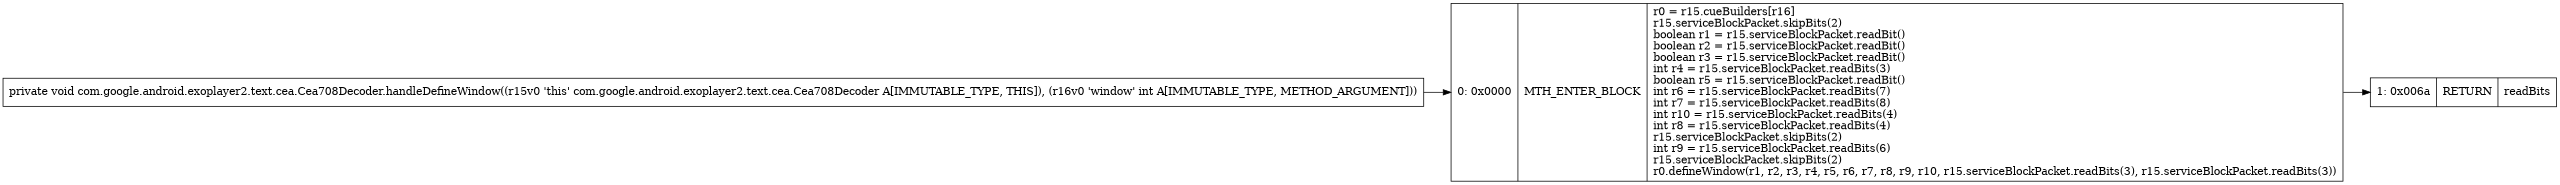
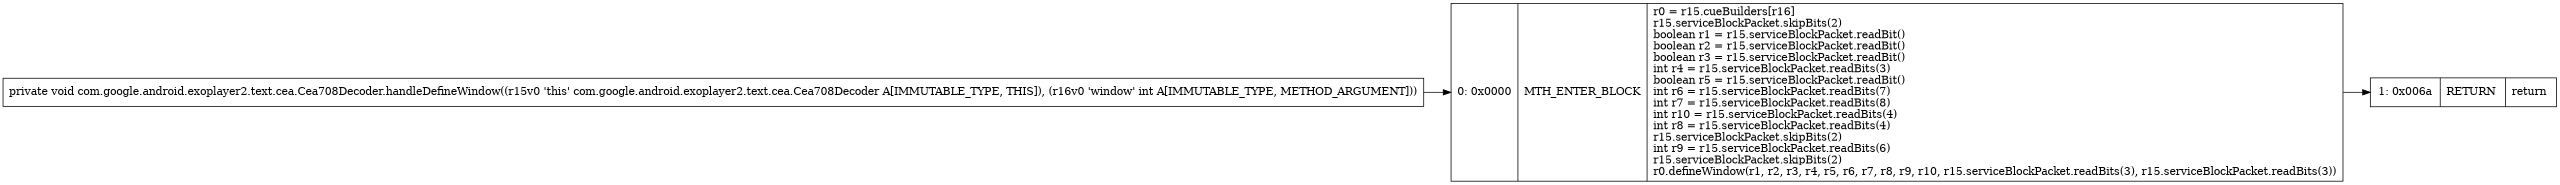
node "1: 0x006a": text "readBits" -> "return"
